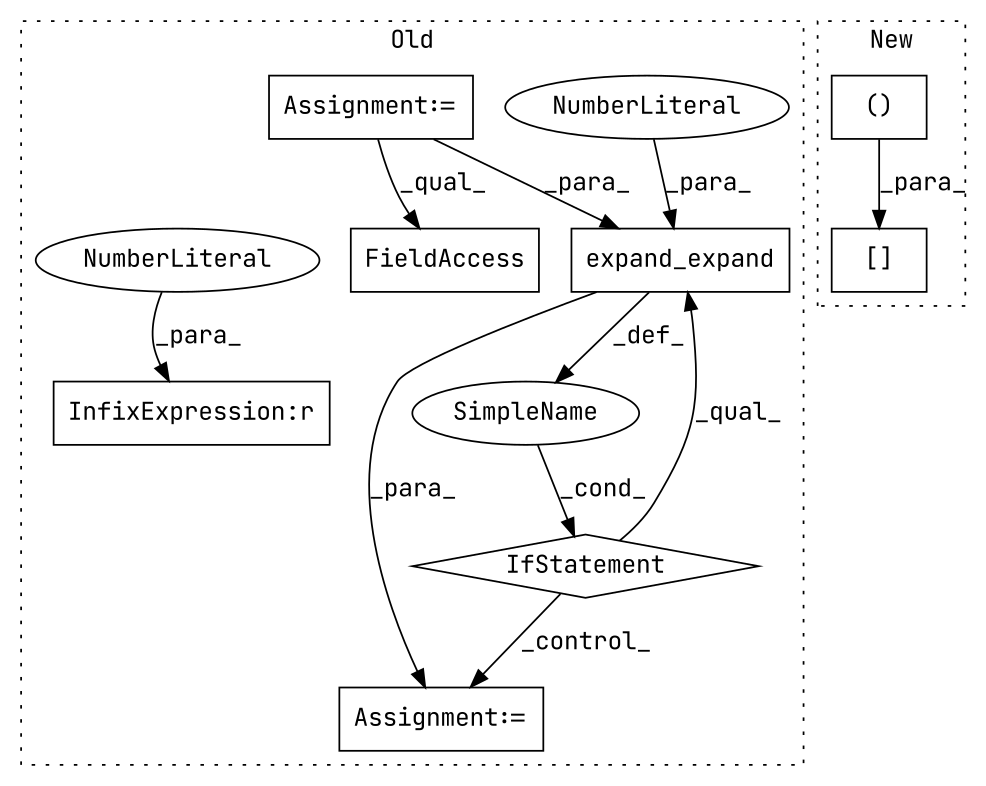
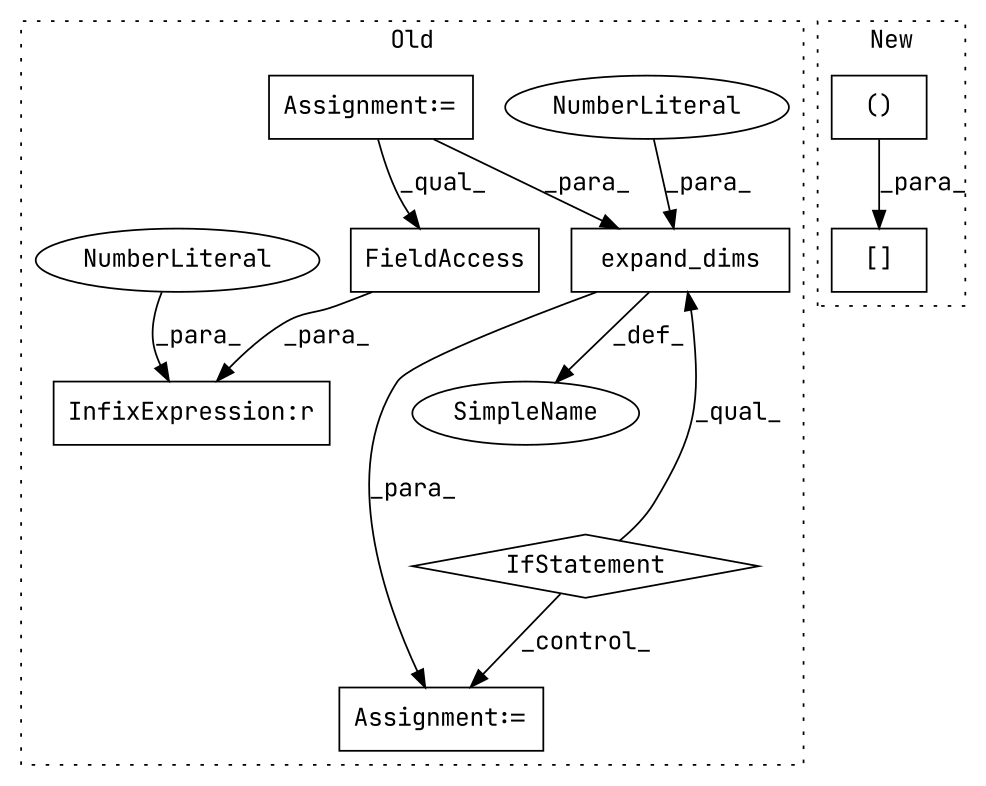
node "expand_expand": label "expand_expand" -> "expand_dims"
edge "FieldAccess" -> "InfixExpression:r": added, label "_para_"
edge "SimpleName" -> "IfStatement": removed, label "_cond_"
